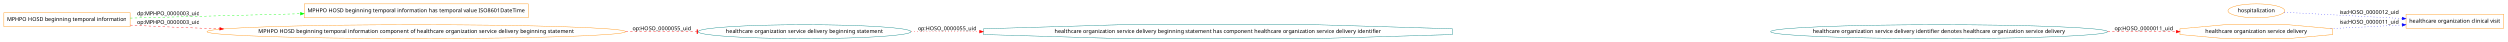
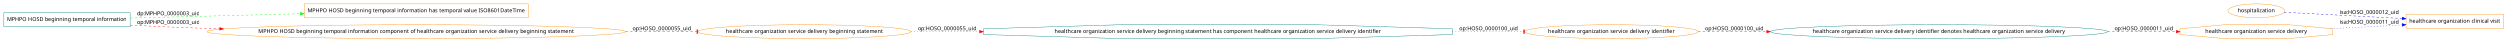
edge "hospitalization" -> "healthcare organization clinical visit": style dotted -> dashed
node "MPHPO HOSD beginning temporal information": color darkorange -> teal
node "healthcare organization service delivery beginning statement": color teal -> darkorange
node "healthcare organization service delivery identifier": added
